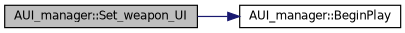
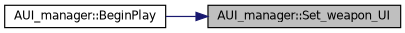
edge "AUI_manager::Set_weapon_UI" -> "AUI_manager::BeginPlay": reversed
